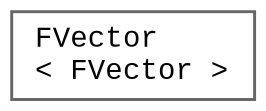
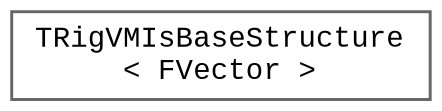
node "FVector < FVector >": label "FVector < FVector >" -> "TRigVMIsBaseStructure < FVector >"
